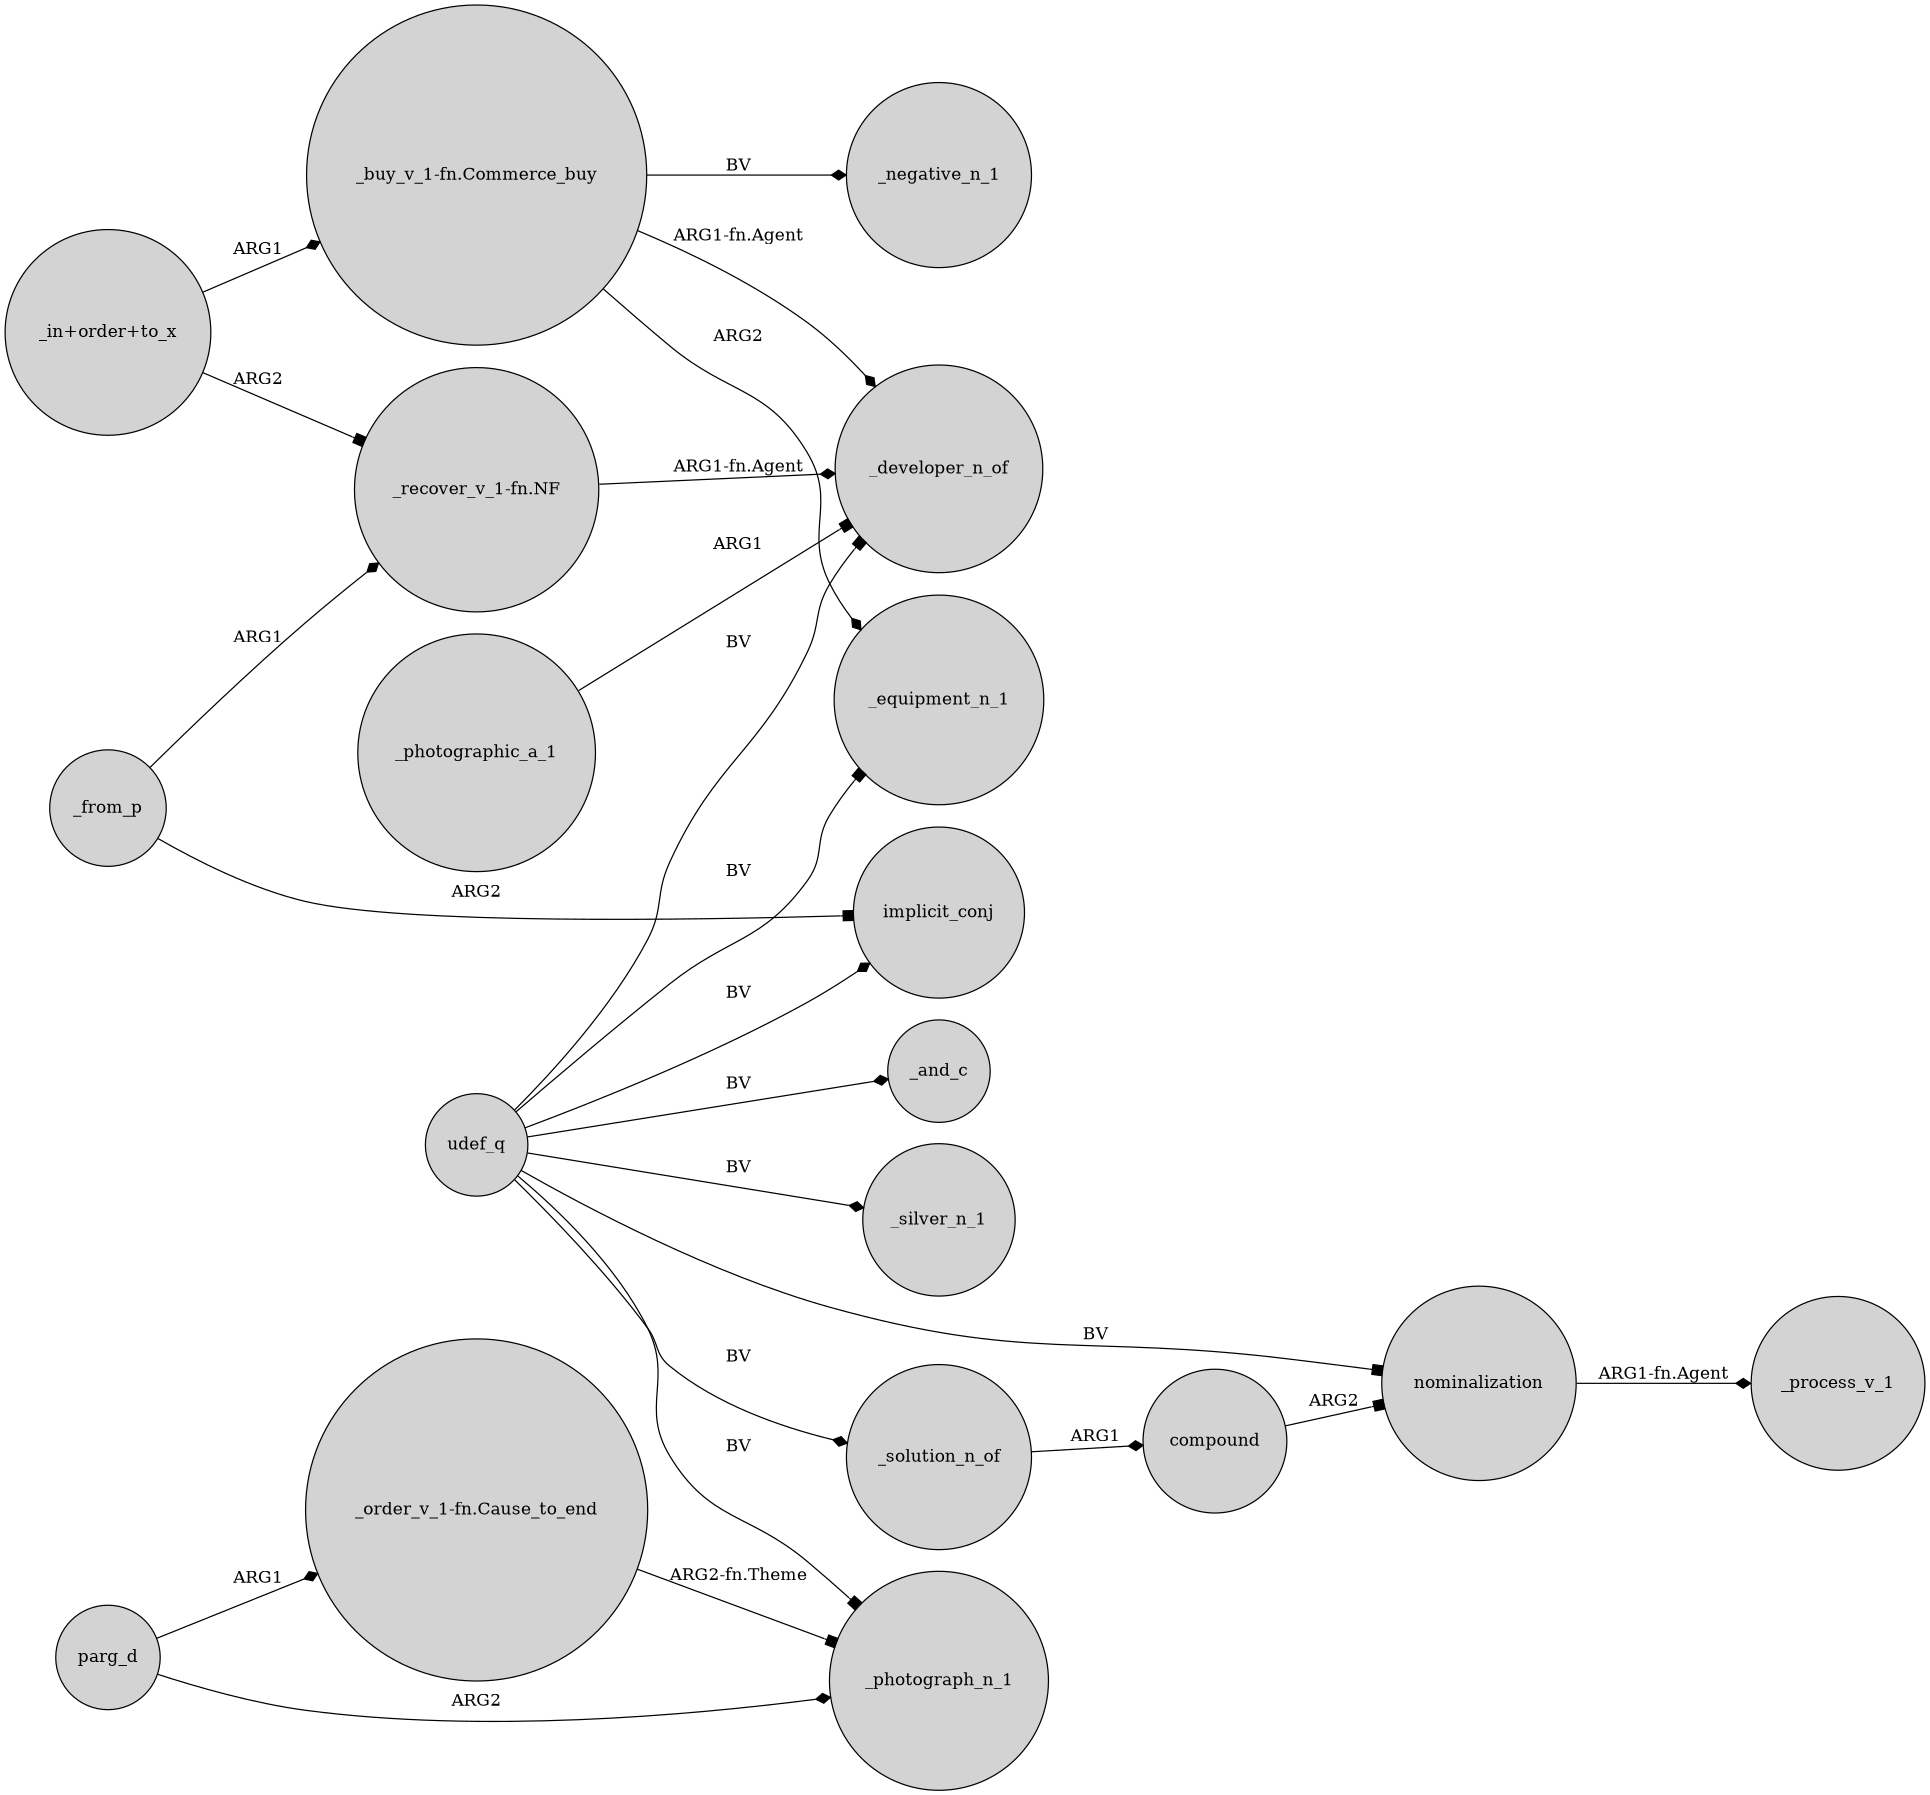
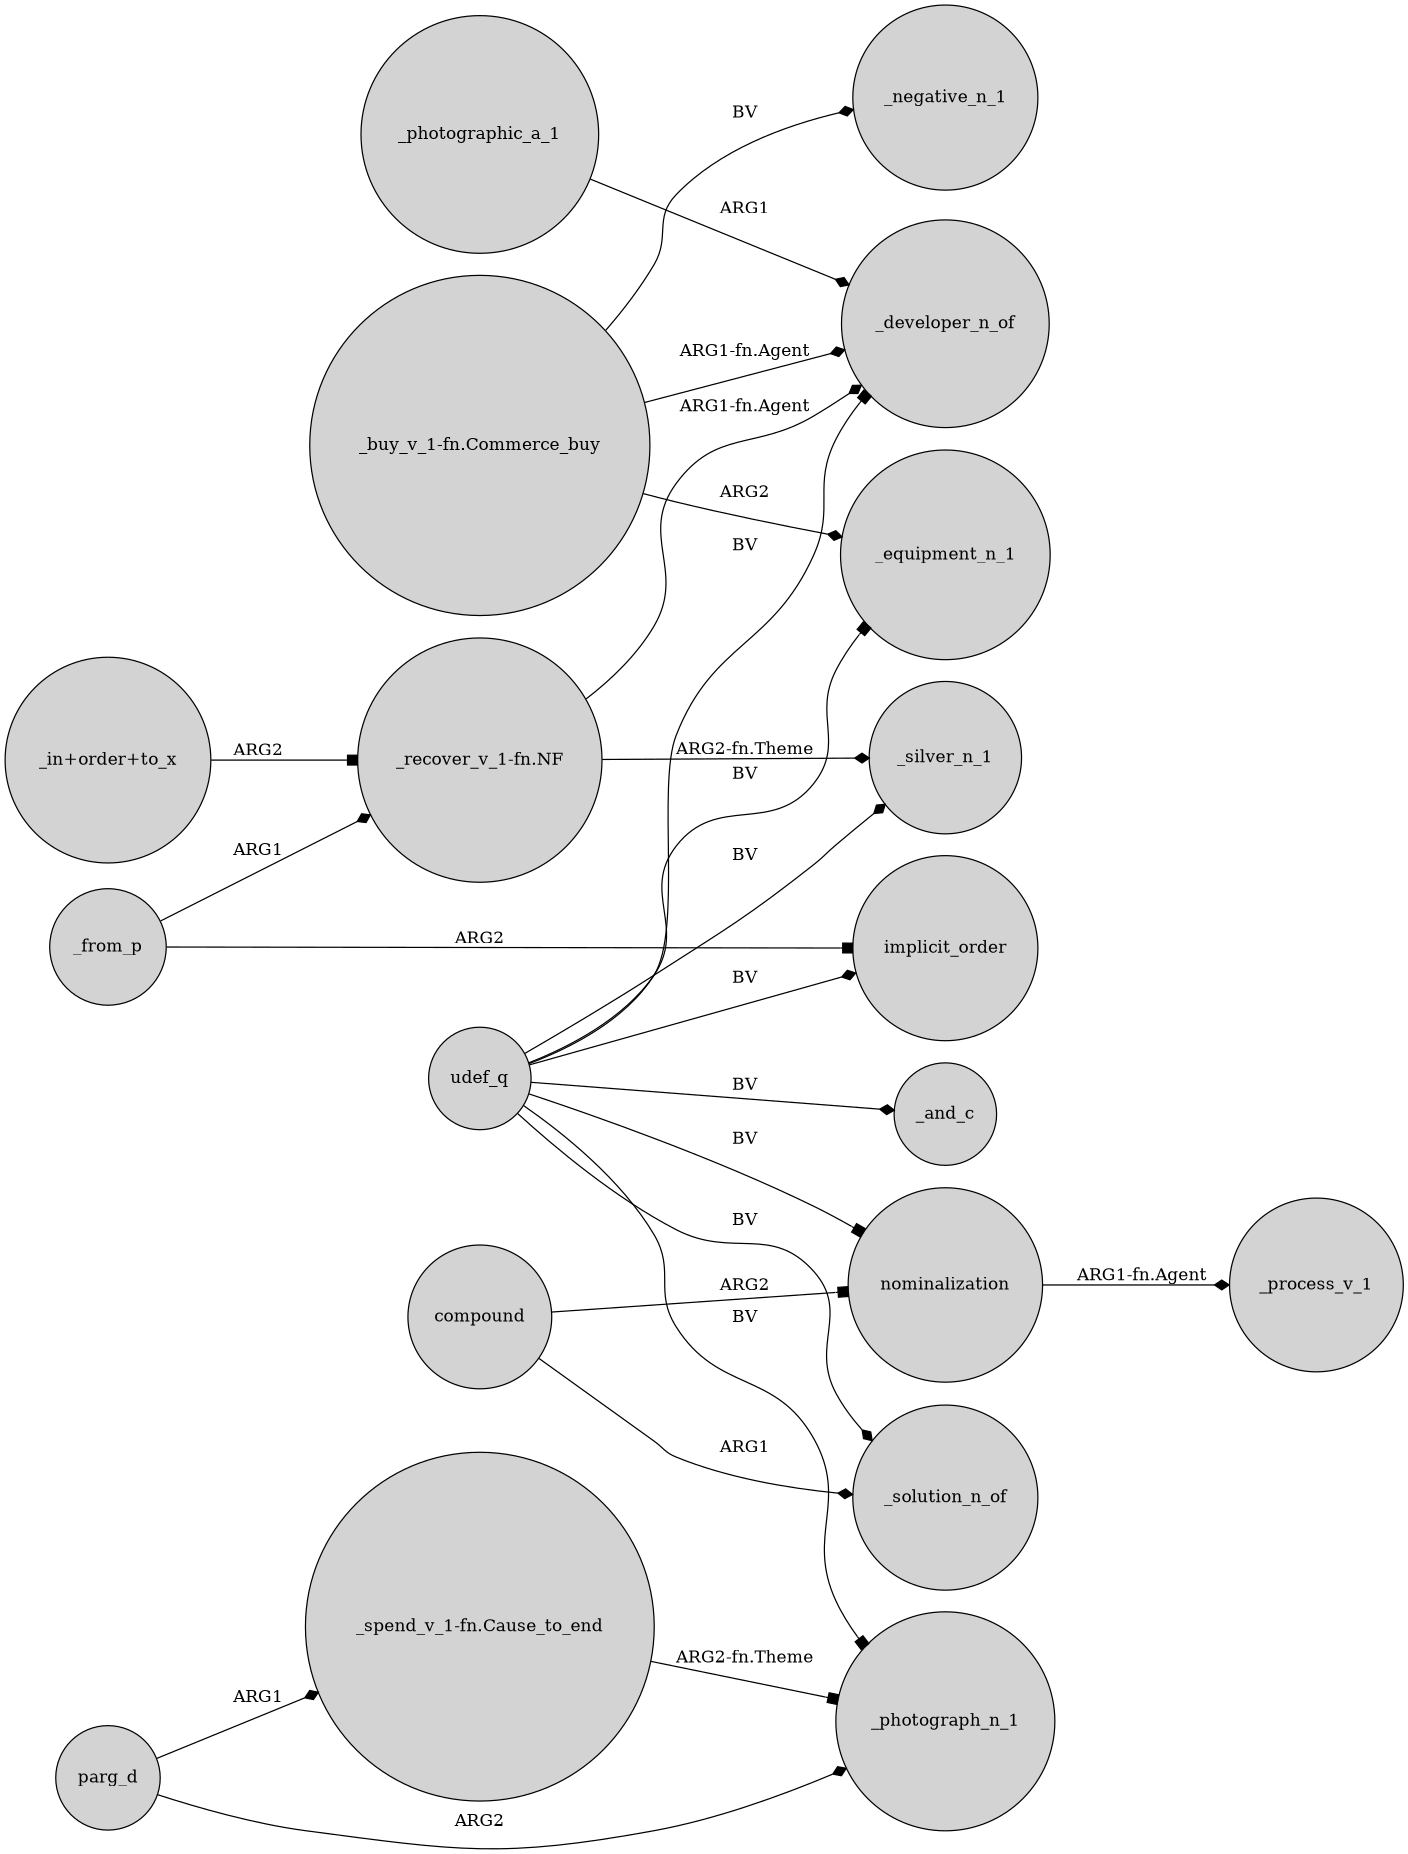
edge "_in+order+to_x" -> "_buy_v_1-fn.Commerce_buy": removed, label "ARG1"
edge "_photographic_a_1" -> "_developer_n_of": arrowhead box -> diamond
edge "_recover_v_1-fn.NF" -> "_silver_n_1": added, label "ARG2-fn.Theme"
node "implicit_conj": label "implicit_conj" -> "implicit_order"
edge "_solution_n_of" -> "compound": reversed
node "_order_v_1-fn.Cause_to_end": label "_order_v_1-fn.Cause_to_end" -> "_spend_v_1-fn.Cause_to_end"
